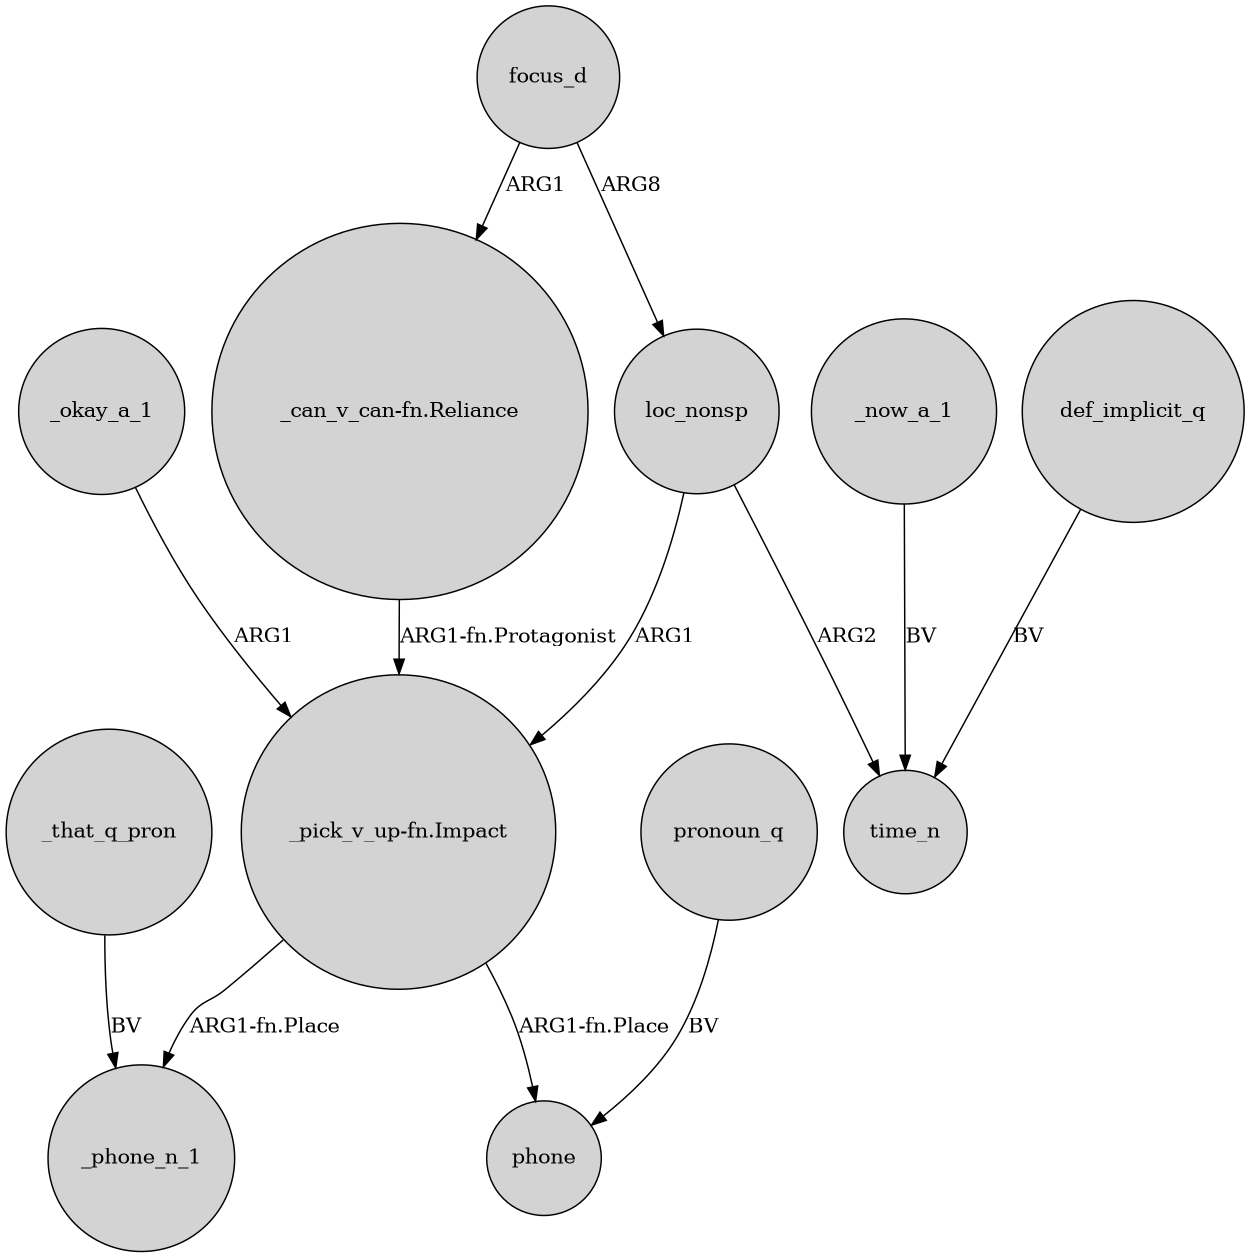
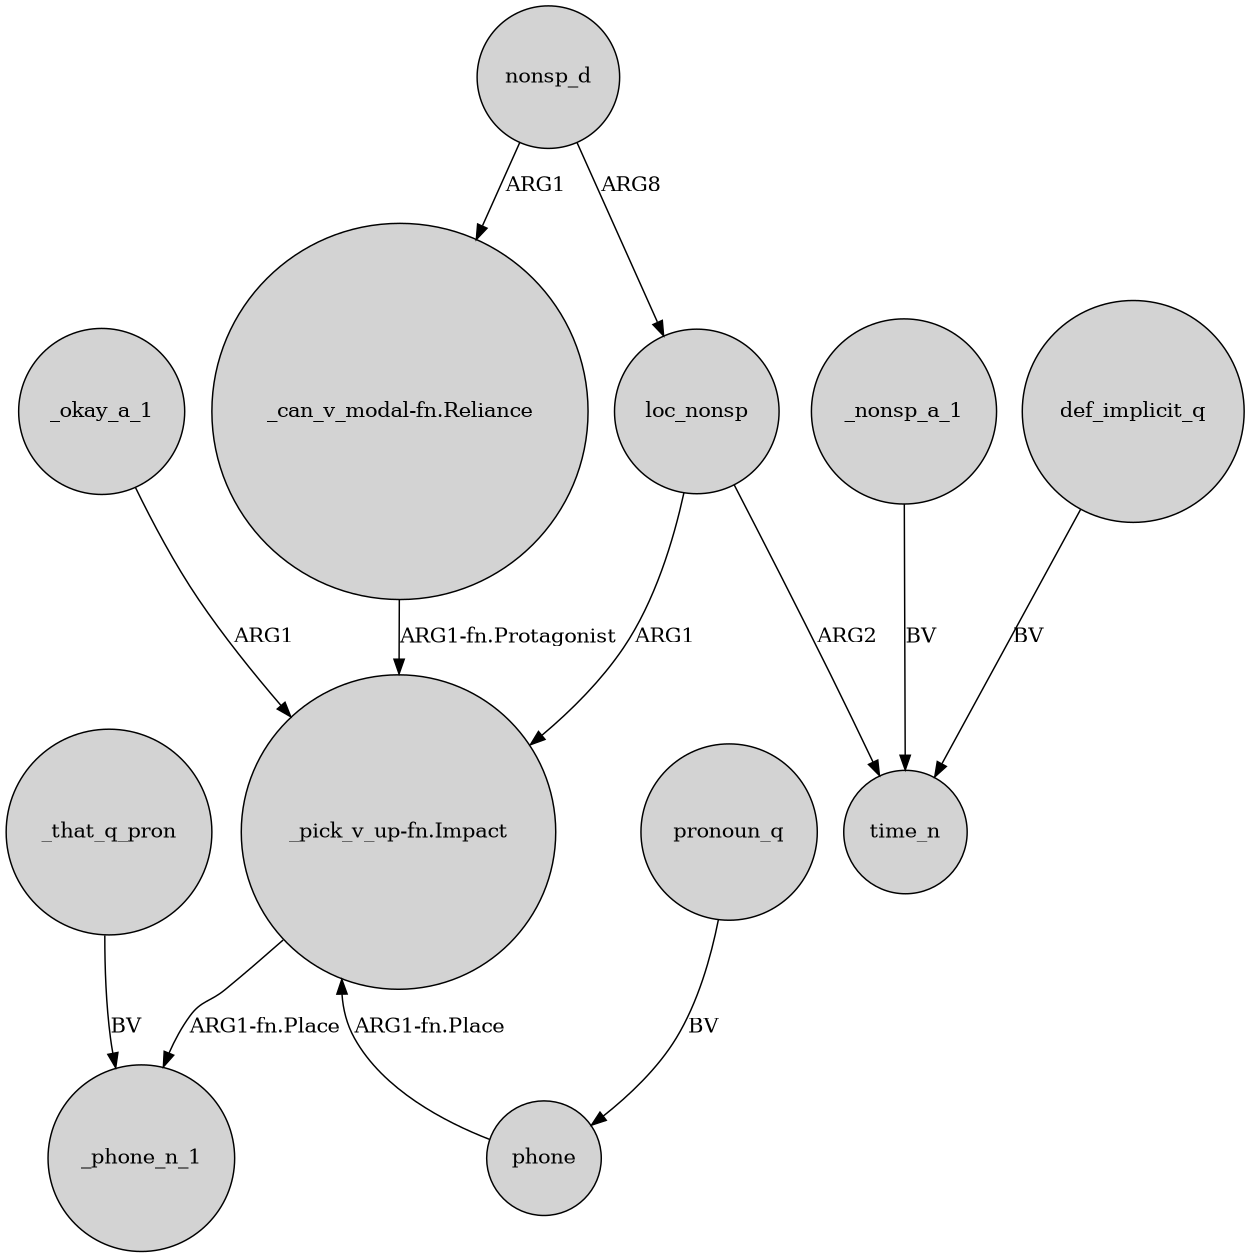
node "focus_d": label "focus_d" -> "nonsp_d"
node "_can_v_can-fn.Reliance": label "_can_v_can-fn.Reliance" -> "_can_v_modal-fn.Reliance"
node "_now_a_1": label "_now_a_1" -> "_nonsp_a_1"
edge "_pick_v_up-fn.Impact" -> "phone": reversed
